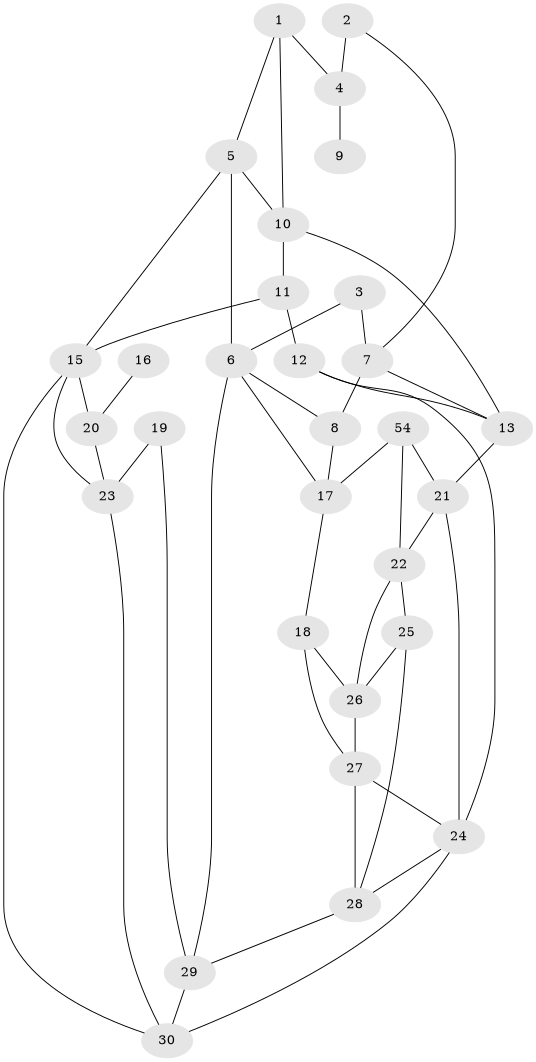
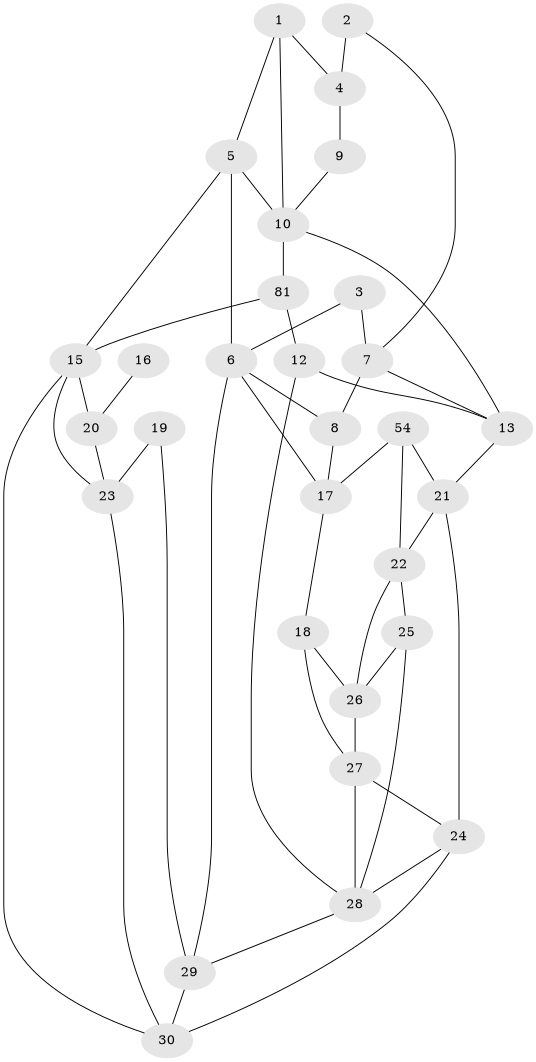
edge "9" -- "10": added
node "11": label "11" -> "81"
edge "12" -- "24": now "12" -- "28"
